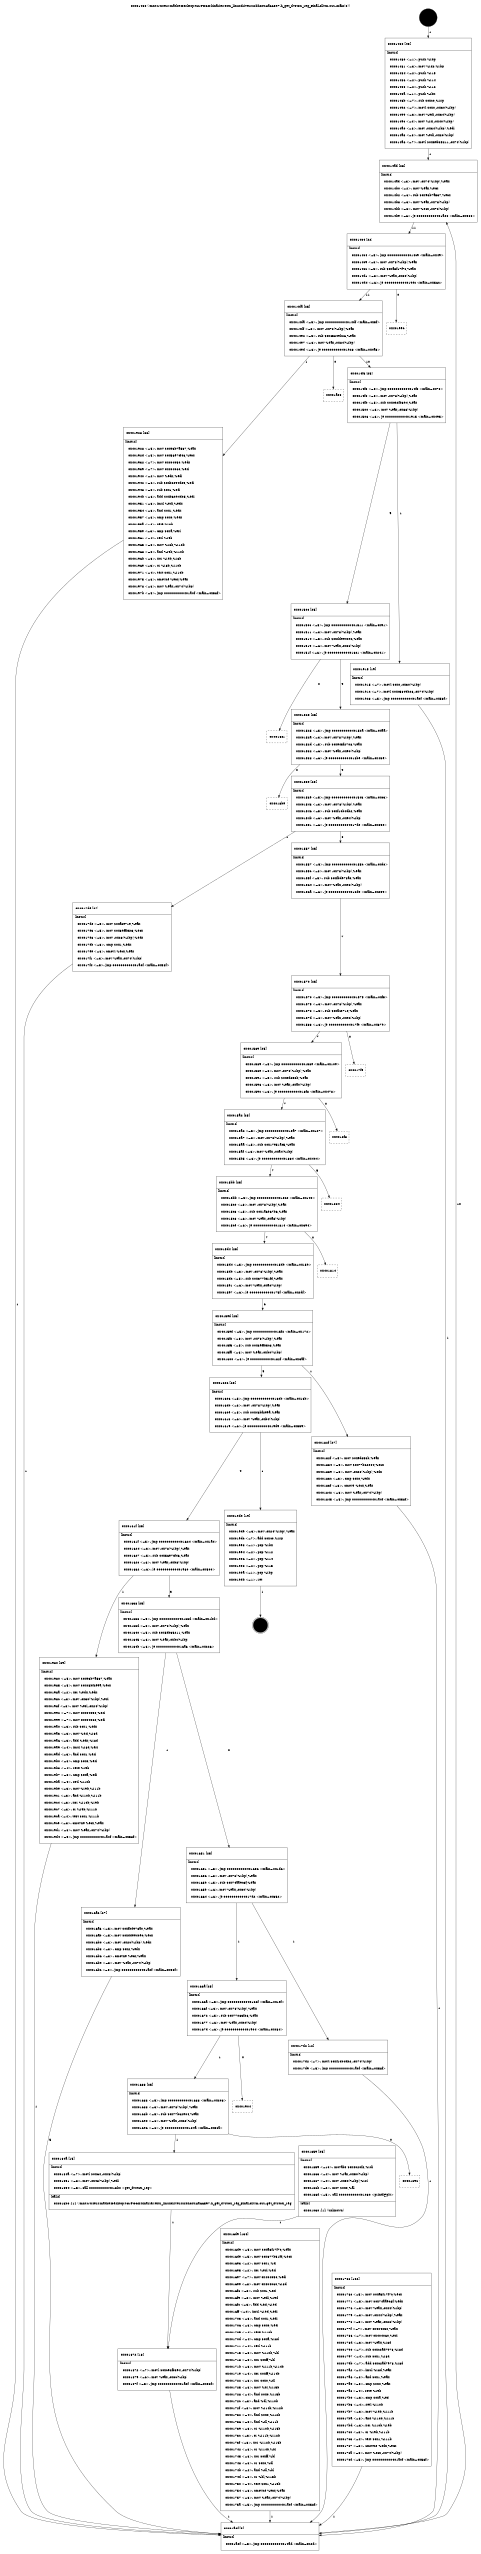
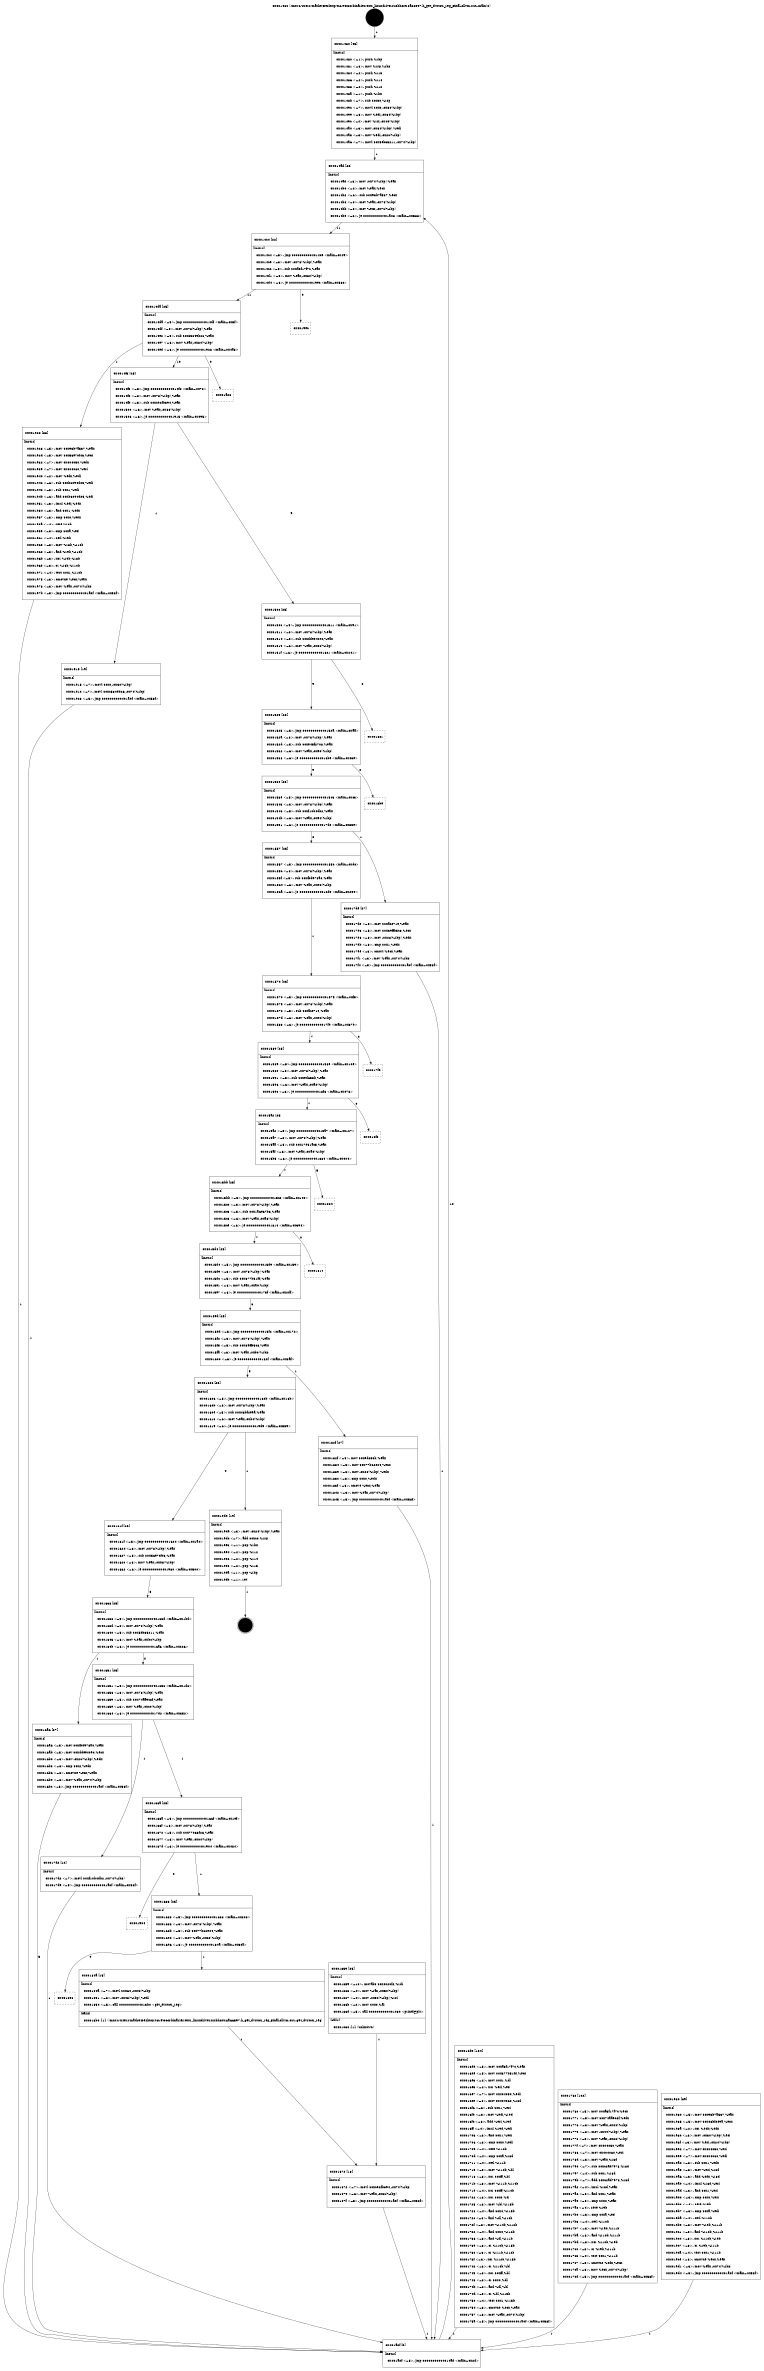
edge "0x40161f [25]" -> "0x401980 [89]": removed, label "1"
